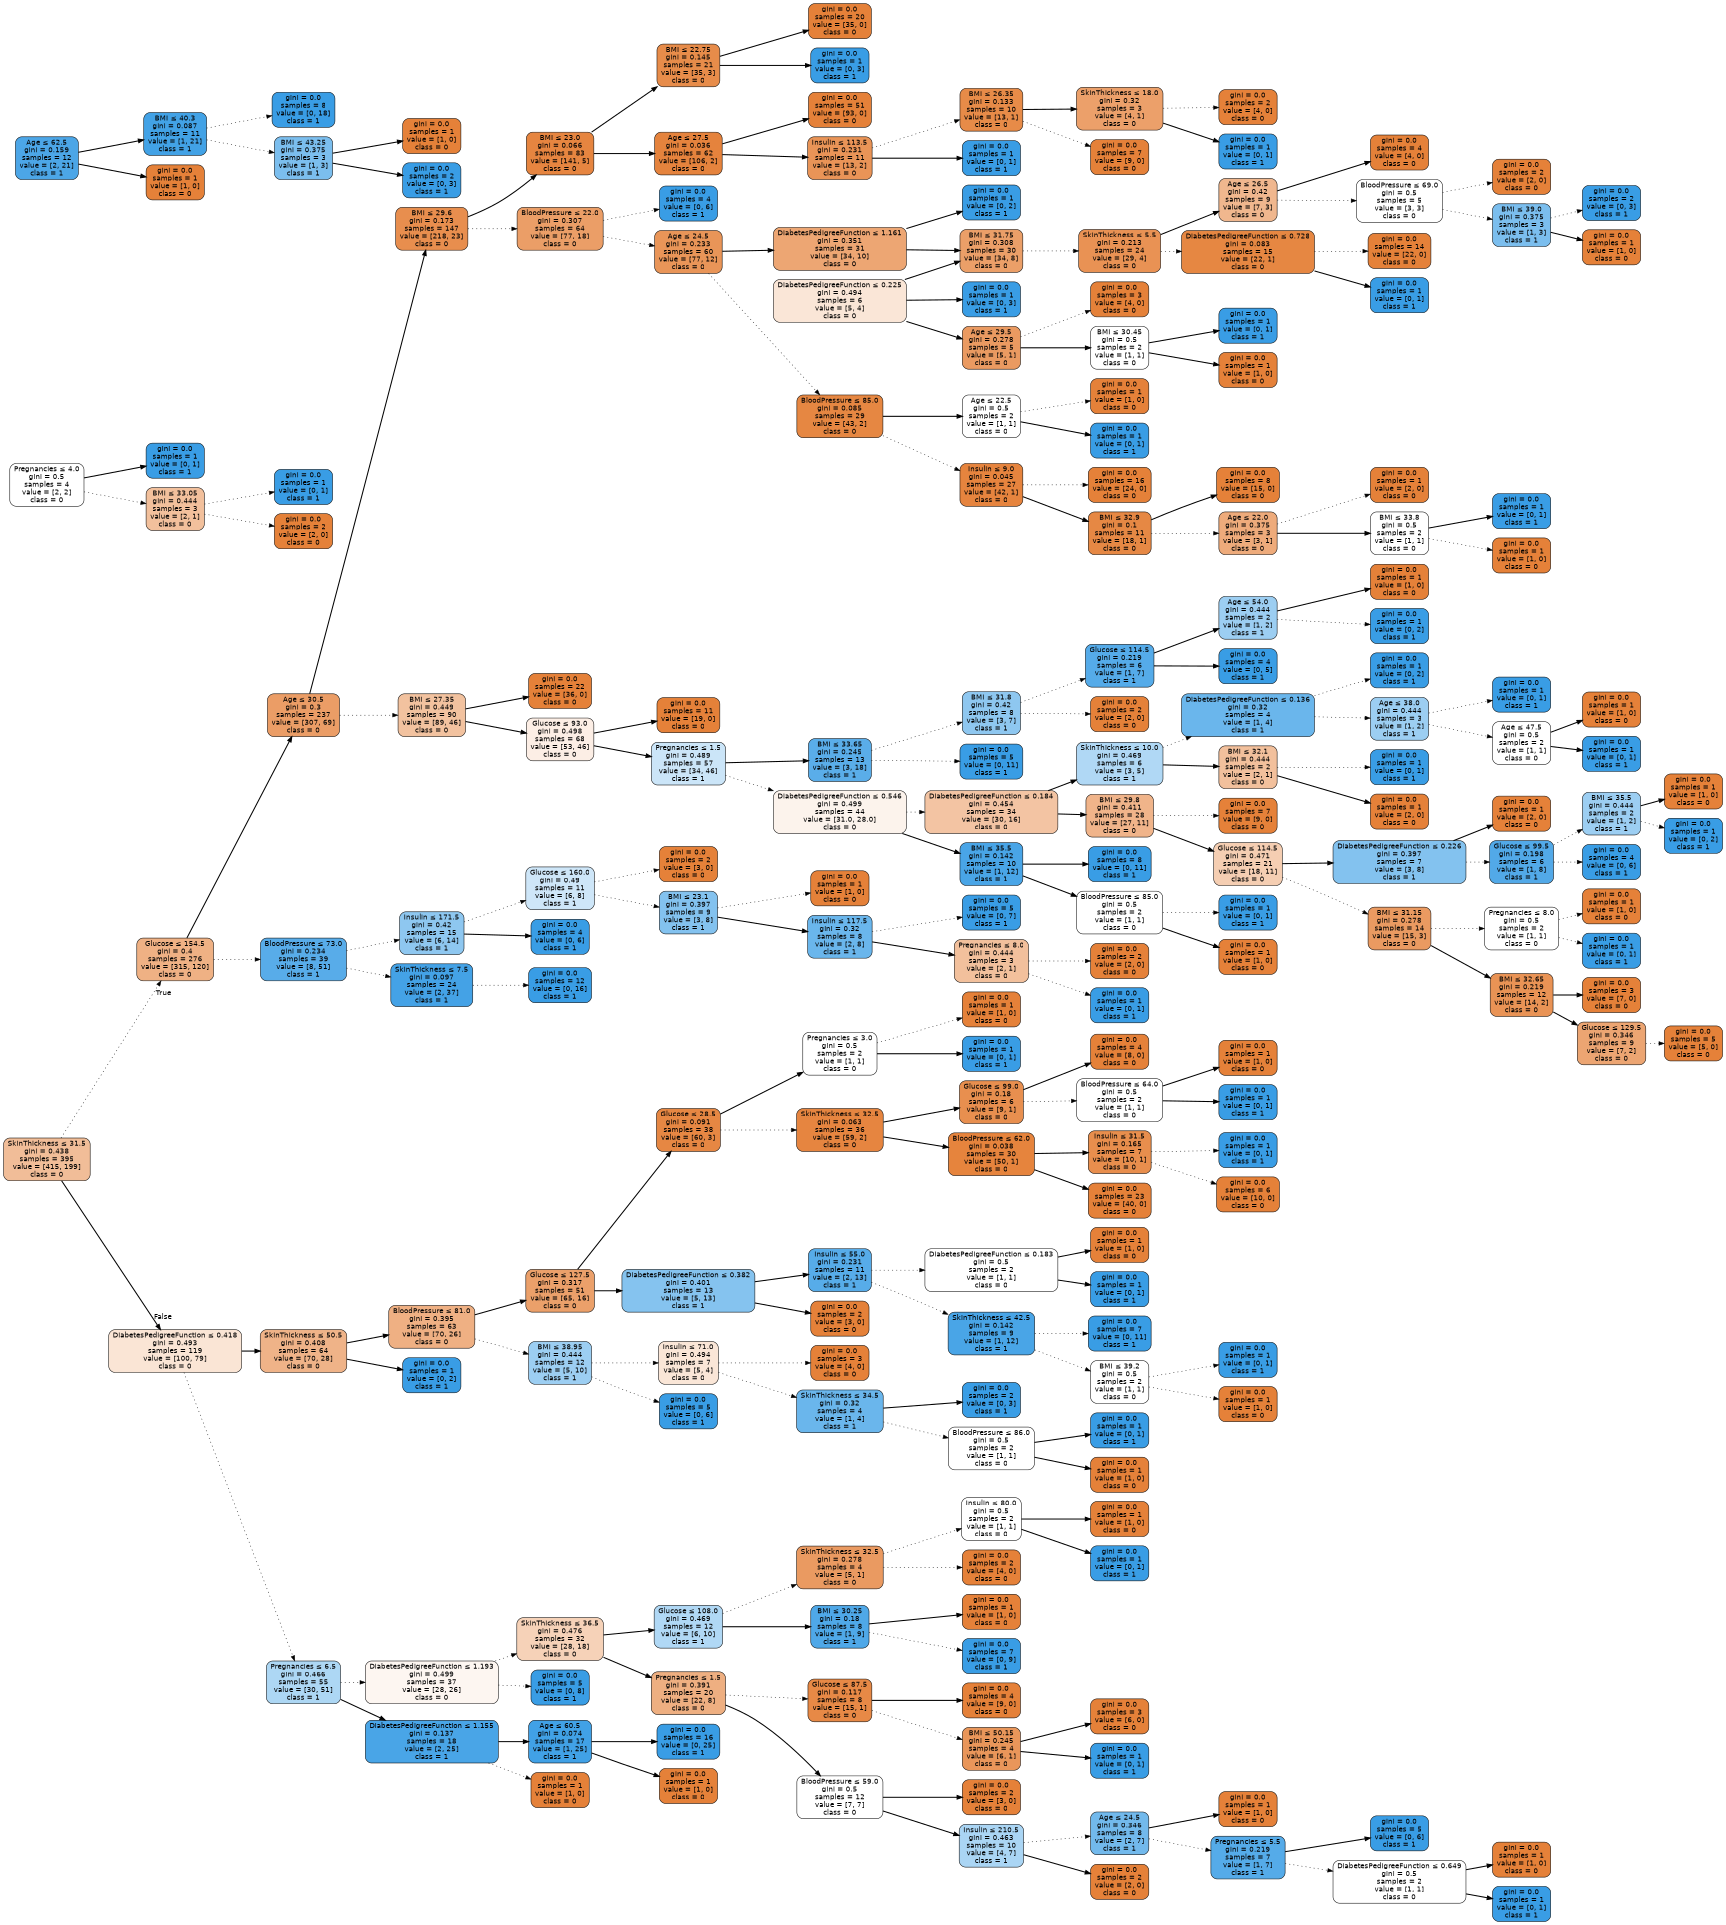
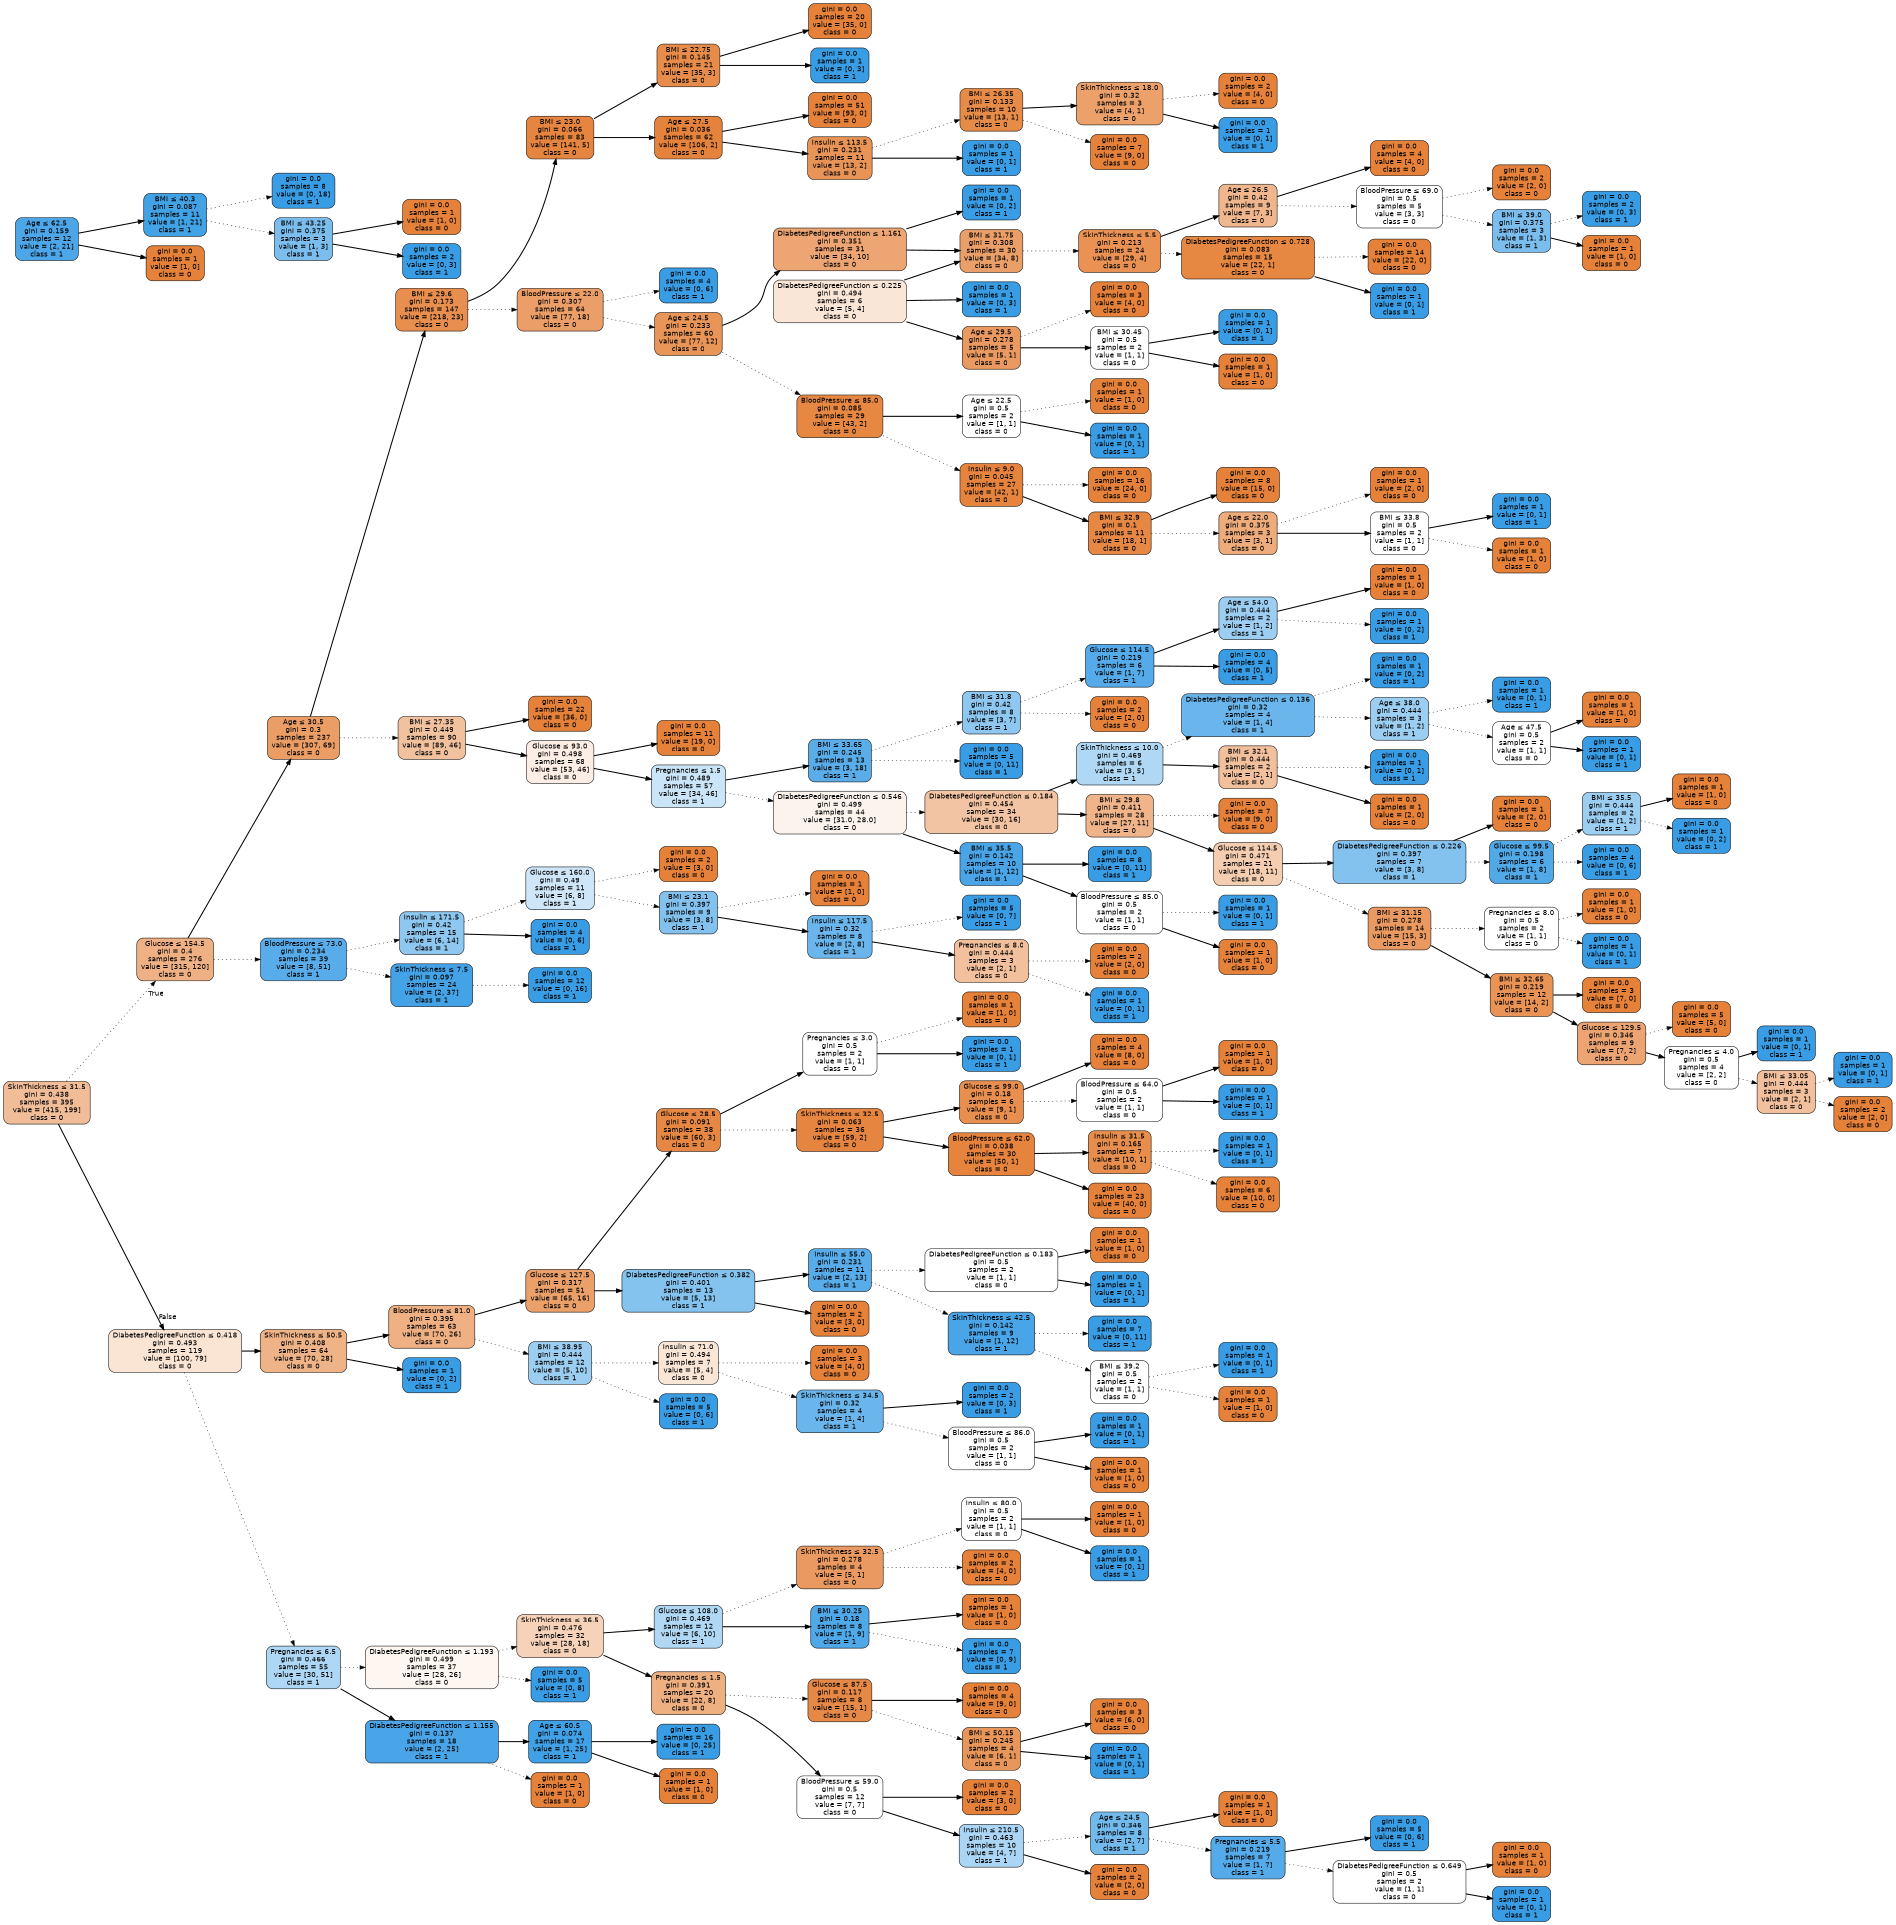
edge "Glucose ≤ 129.5" -> "Pregnancies ≤ 4.0": added
